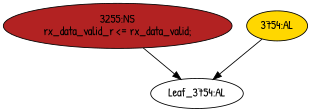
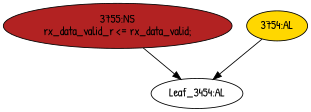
node "3255:NS rx_data_valid_r <= rx_data_valid;": label "3255:NS rx_data_valid_r <= rx_data_valid;" -> "3755:NS rx_data_valid_r <= rx_data_valid;"
node "Leaf_3754:AL": label "Leaf_3754:AL" -> "Leaf_3454:AL"
